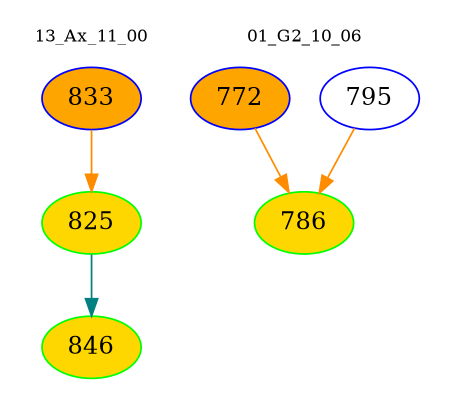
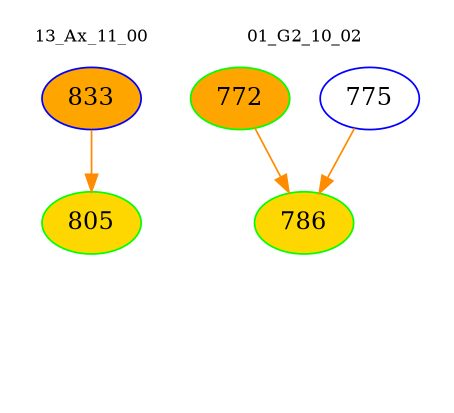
cluster "01_G2_10_06": label "01_G2_10_06" -> "01_G2_10_02"
node "772": color blue -> green
node "795": label "795" -> "775"
node "825": label "825" -> "805"
node "846": removed
